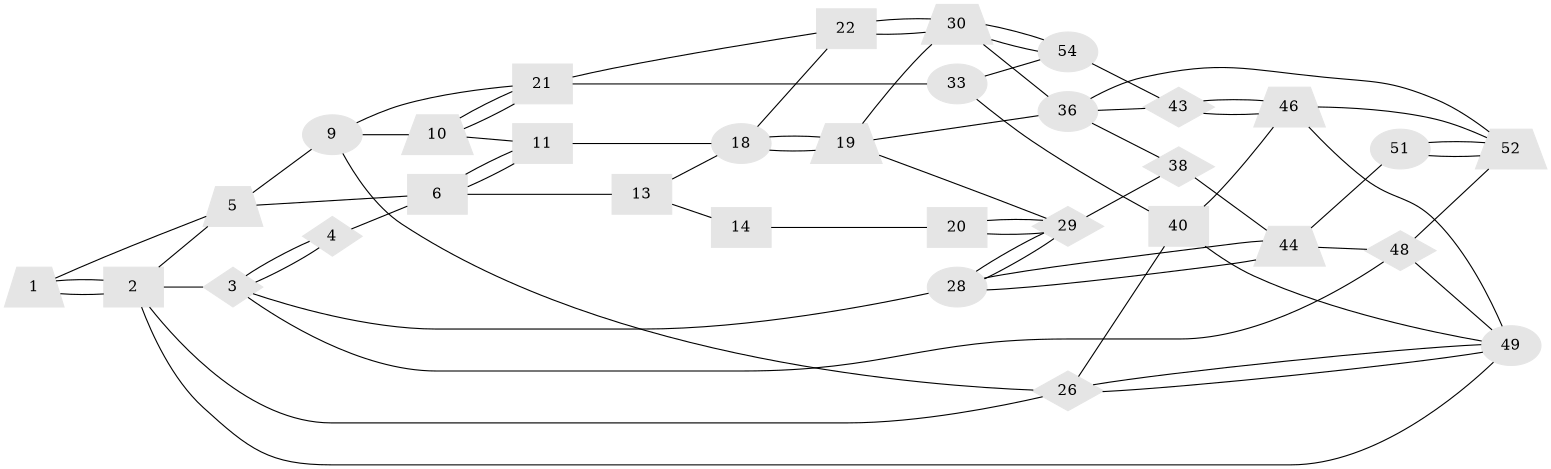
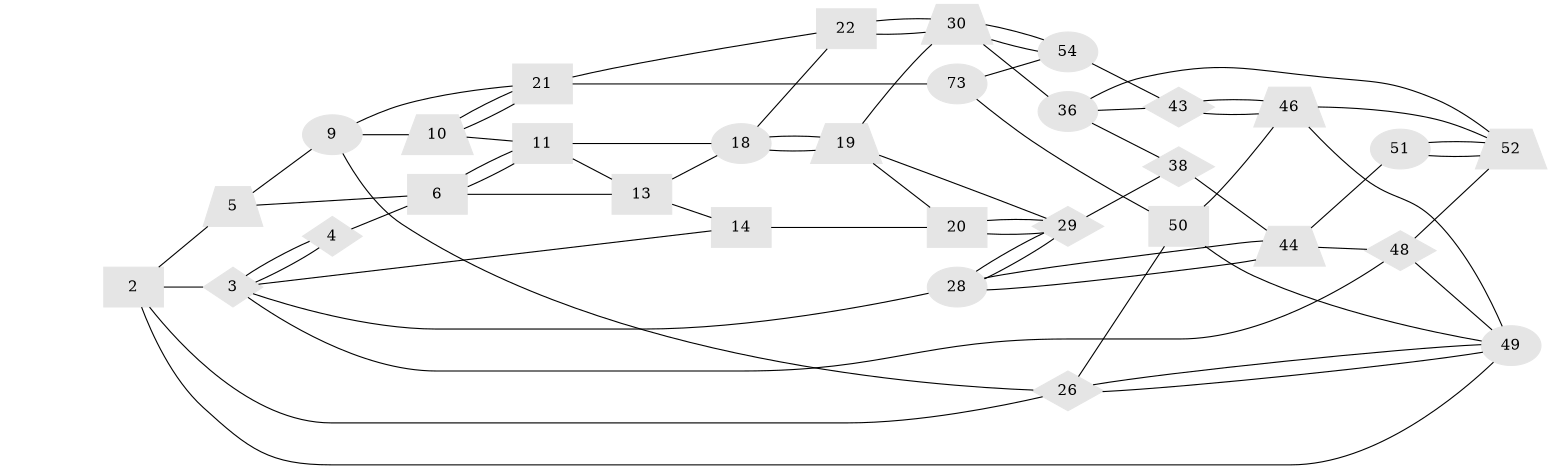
node "33": label "33" -> "73"
edge "36" -- "19": now "20" -- "19"
edge "11" -- "13": added
node "40": label "40" -> "50"
edge "14" -- "3": added
node "1": removed
